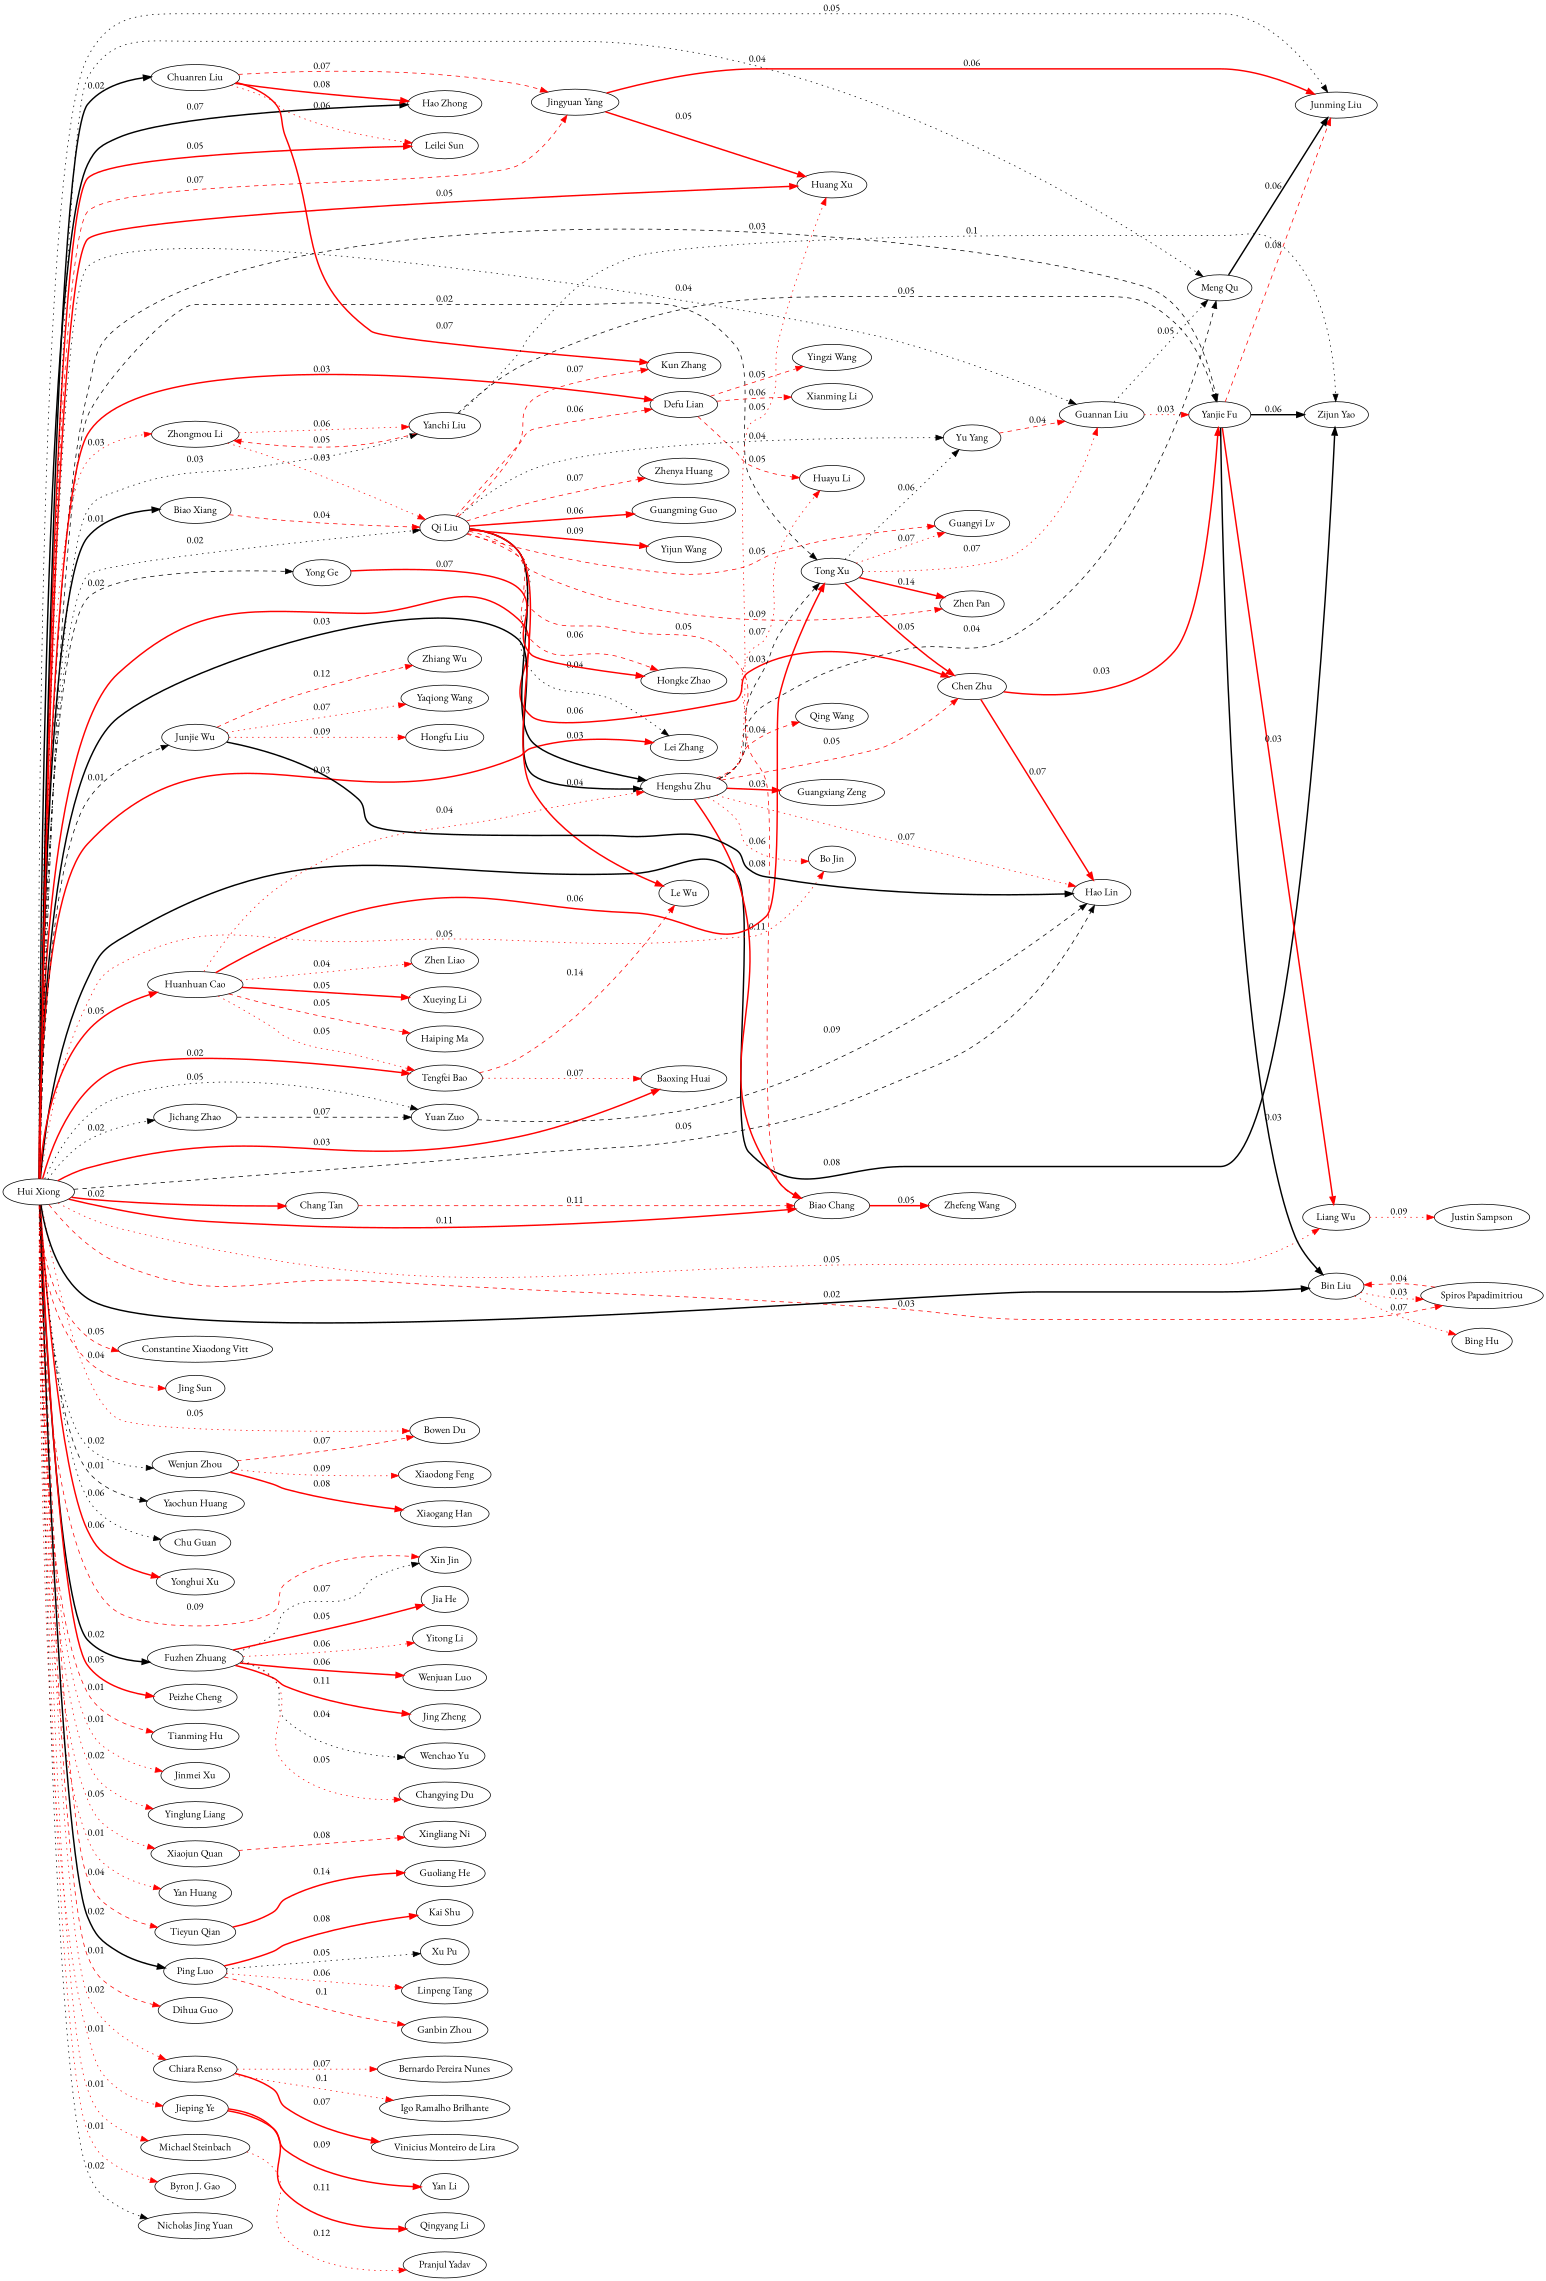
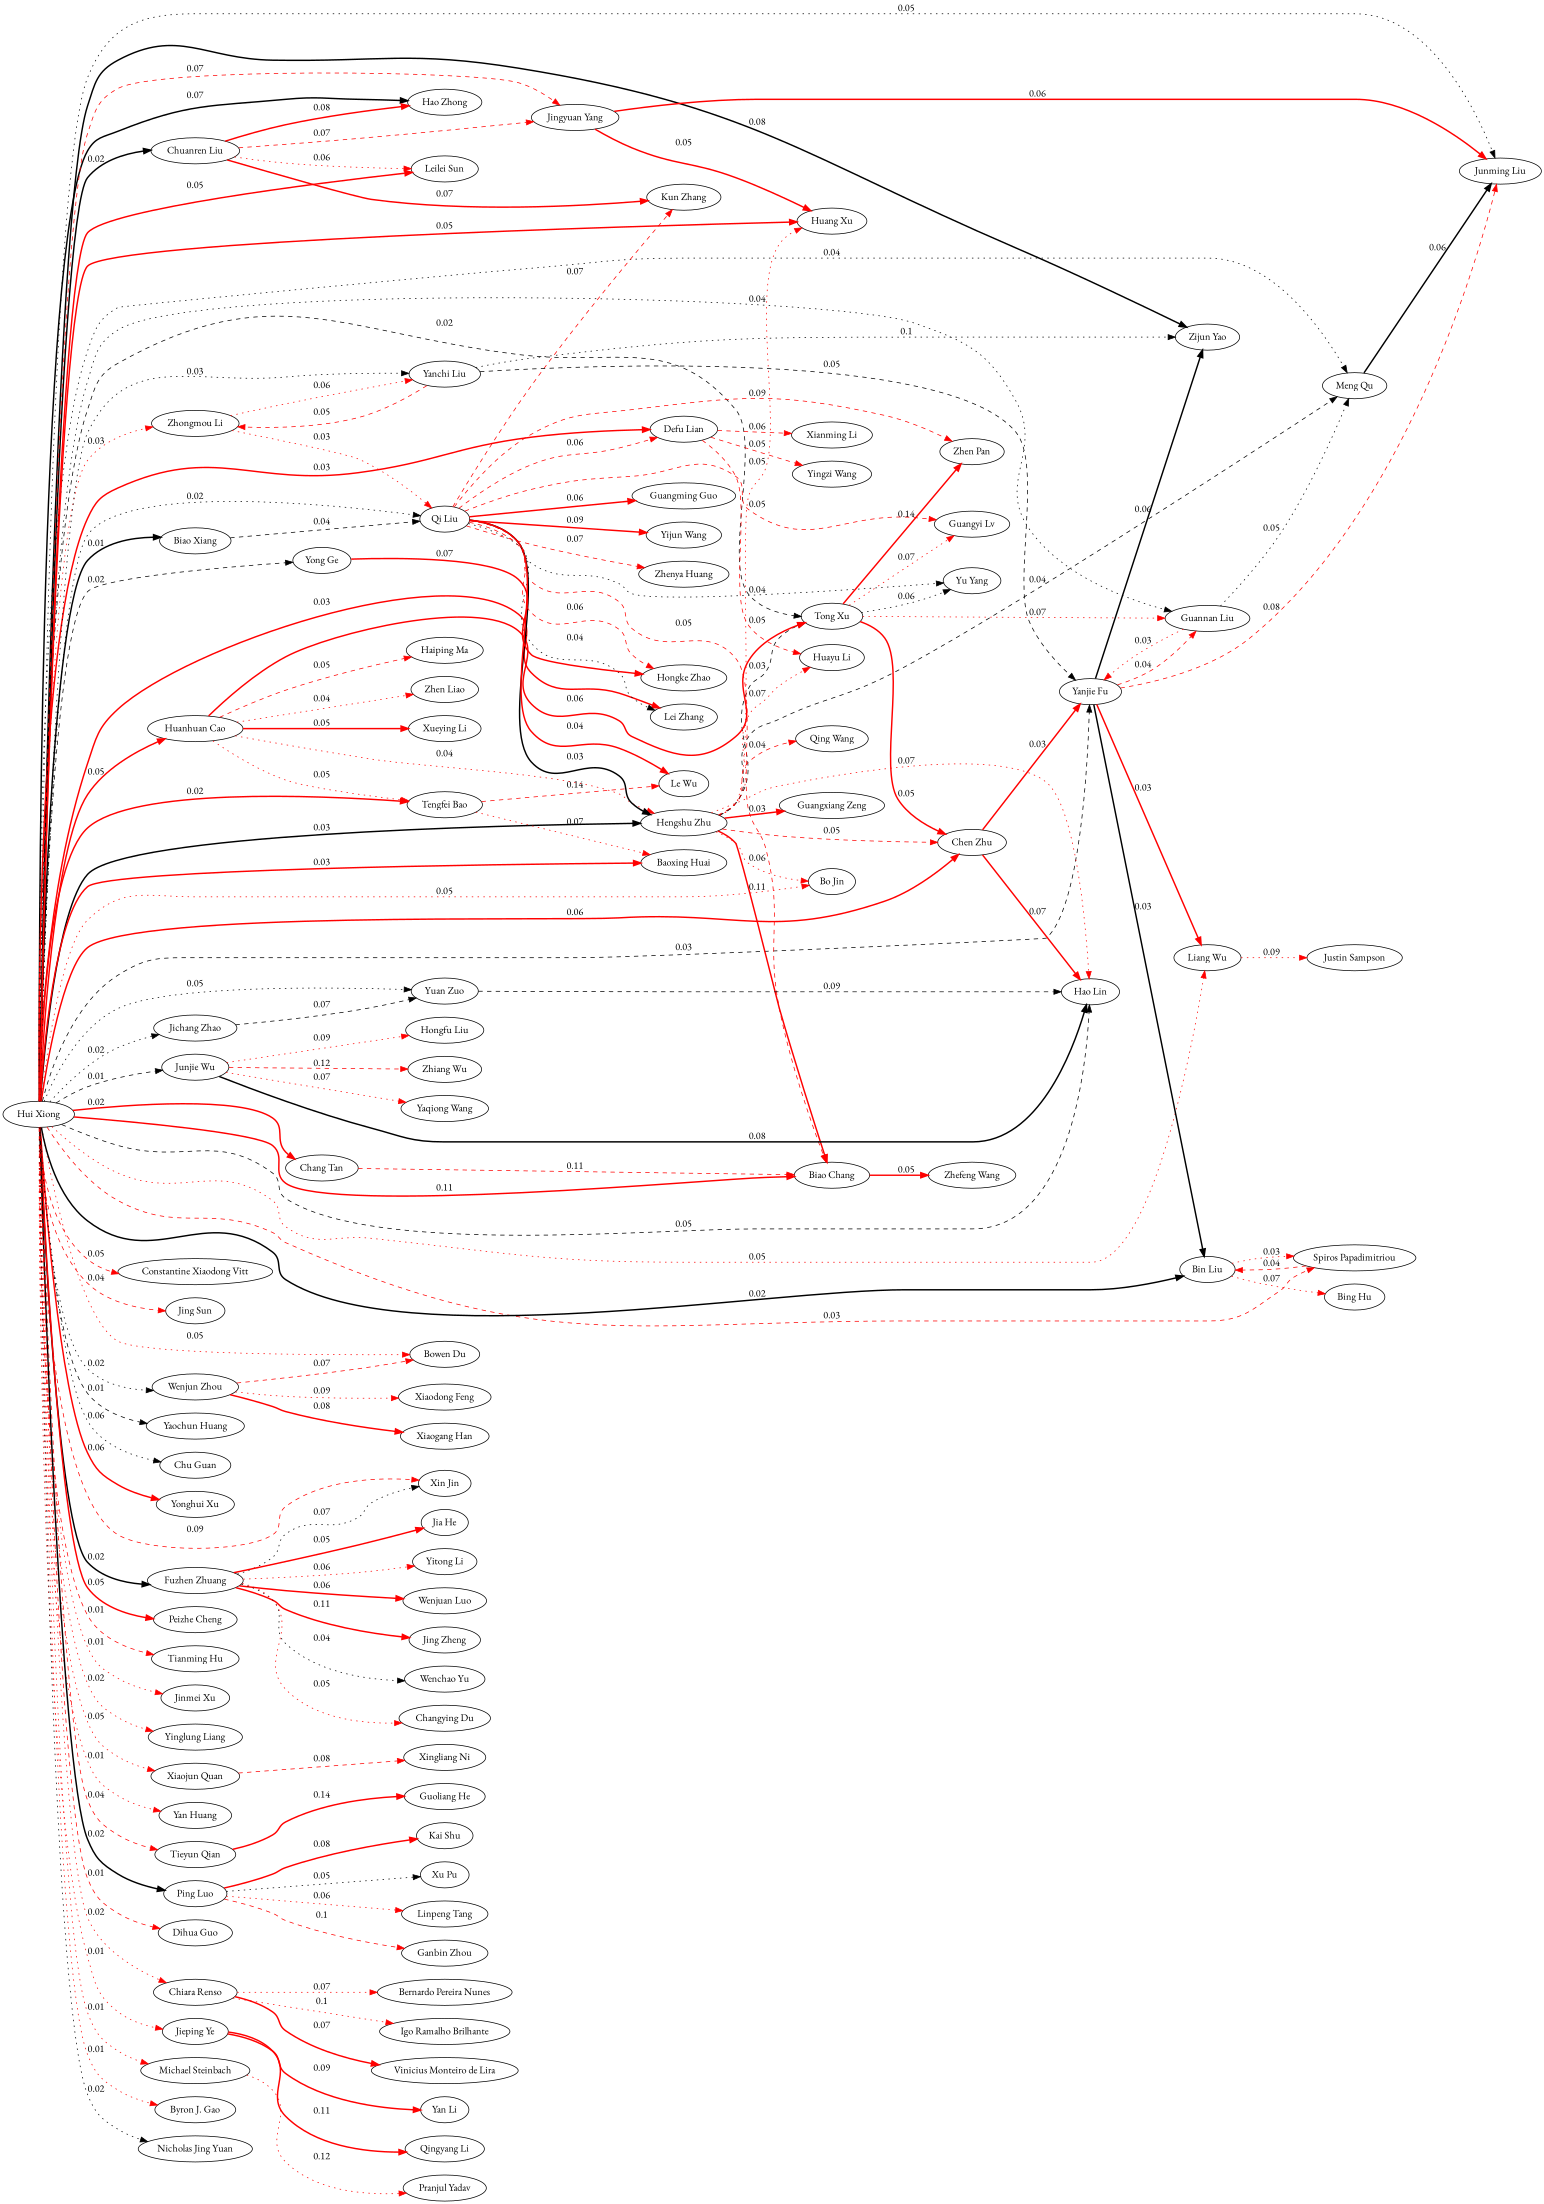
edge "Yu Yang" -> "Guannan Liu": now "Yanjie Fu" -> "Guannan Liu"
edge "Biao Xiang" -> "Qi Liu": color red -> black
